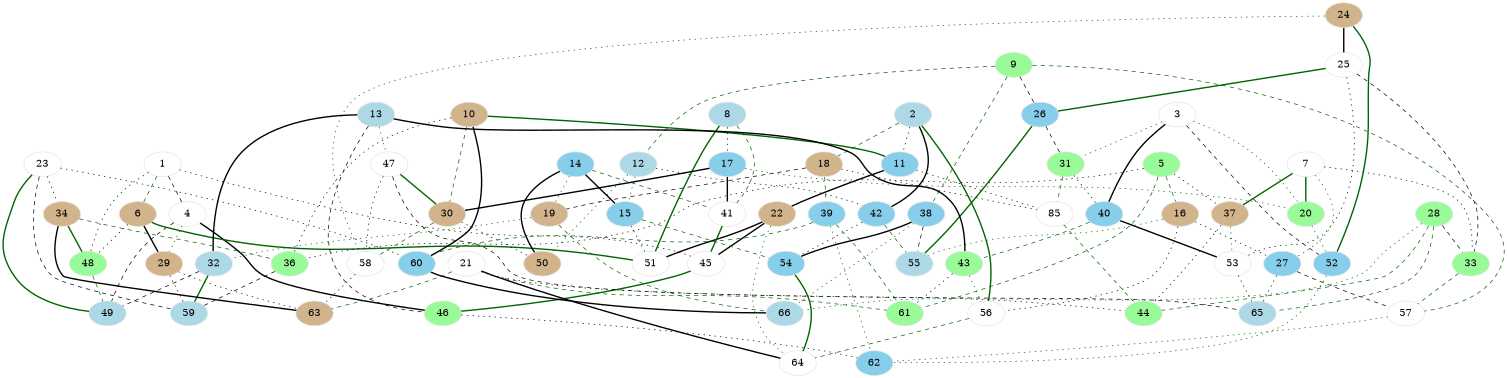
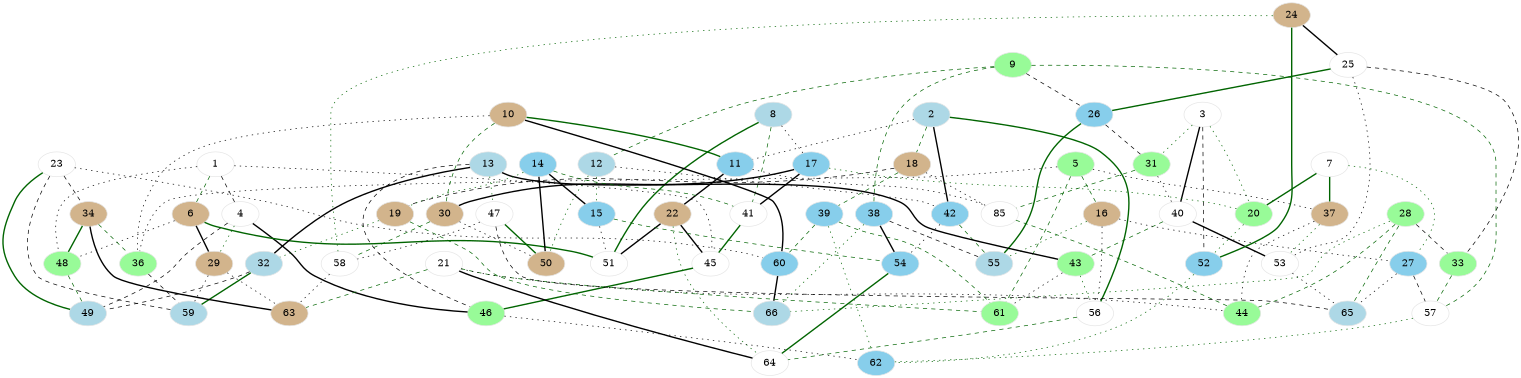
edge "7" -- "33": removed
edge "23" -- "34": style dotted -> dashed
edge "47" -- "30": now "47" -- "50"
node "40": fillcolor skyblue -> white
